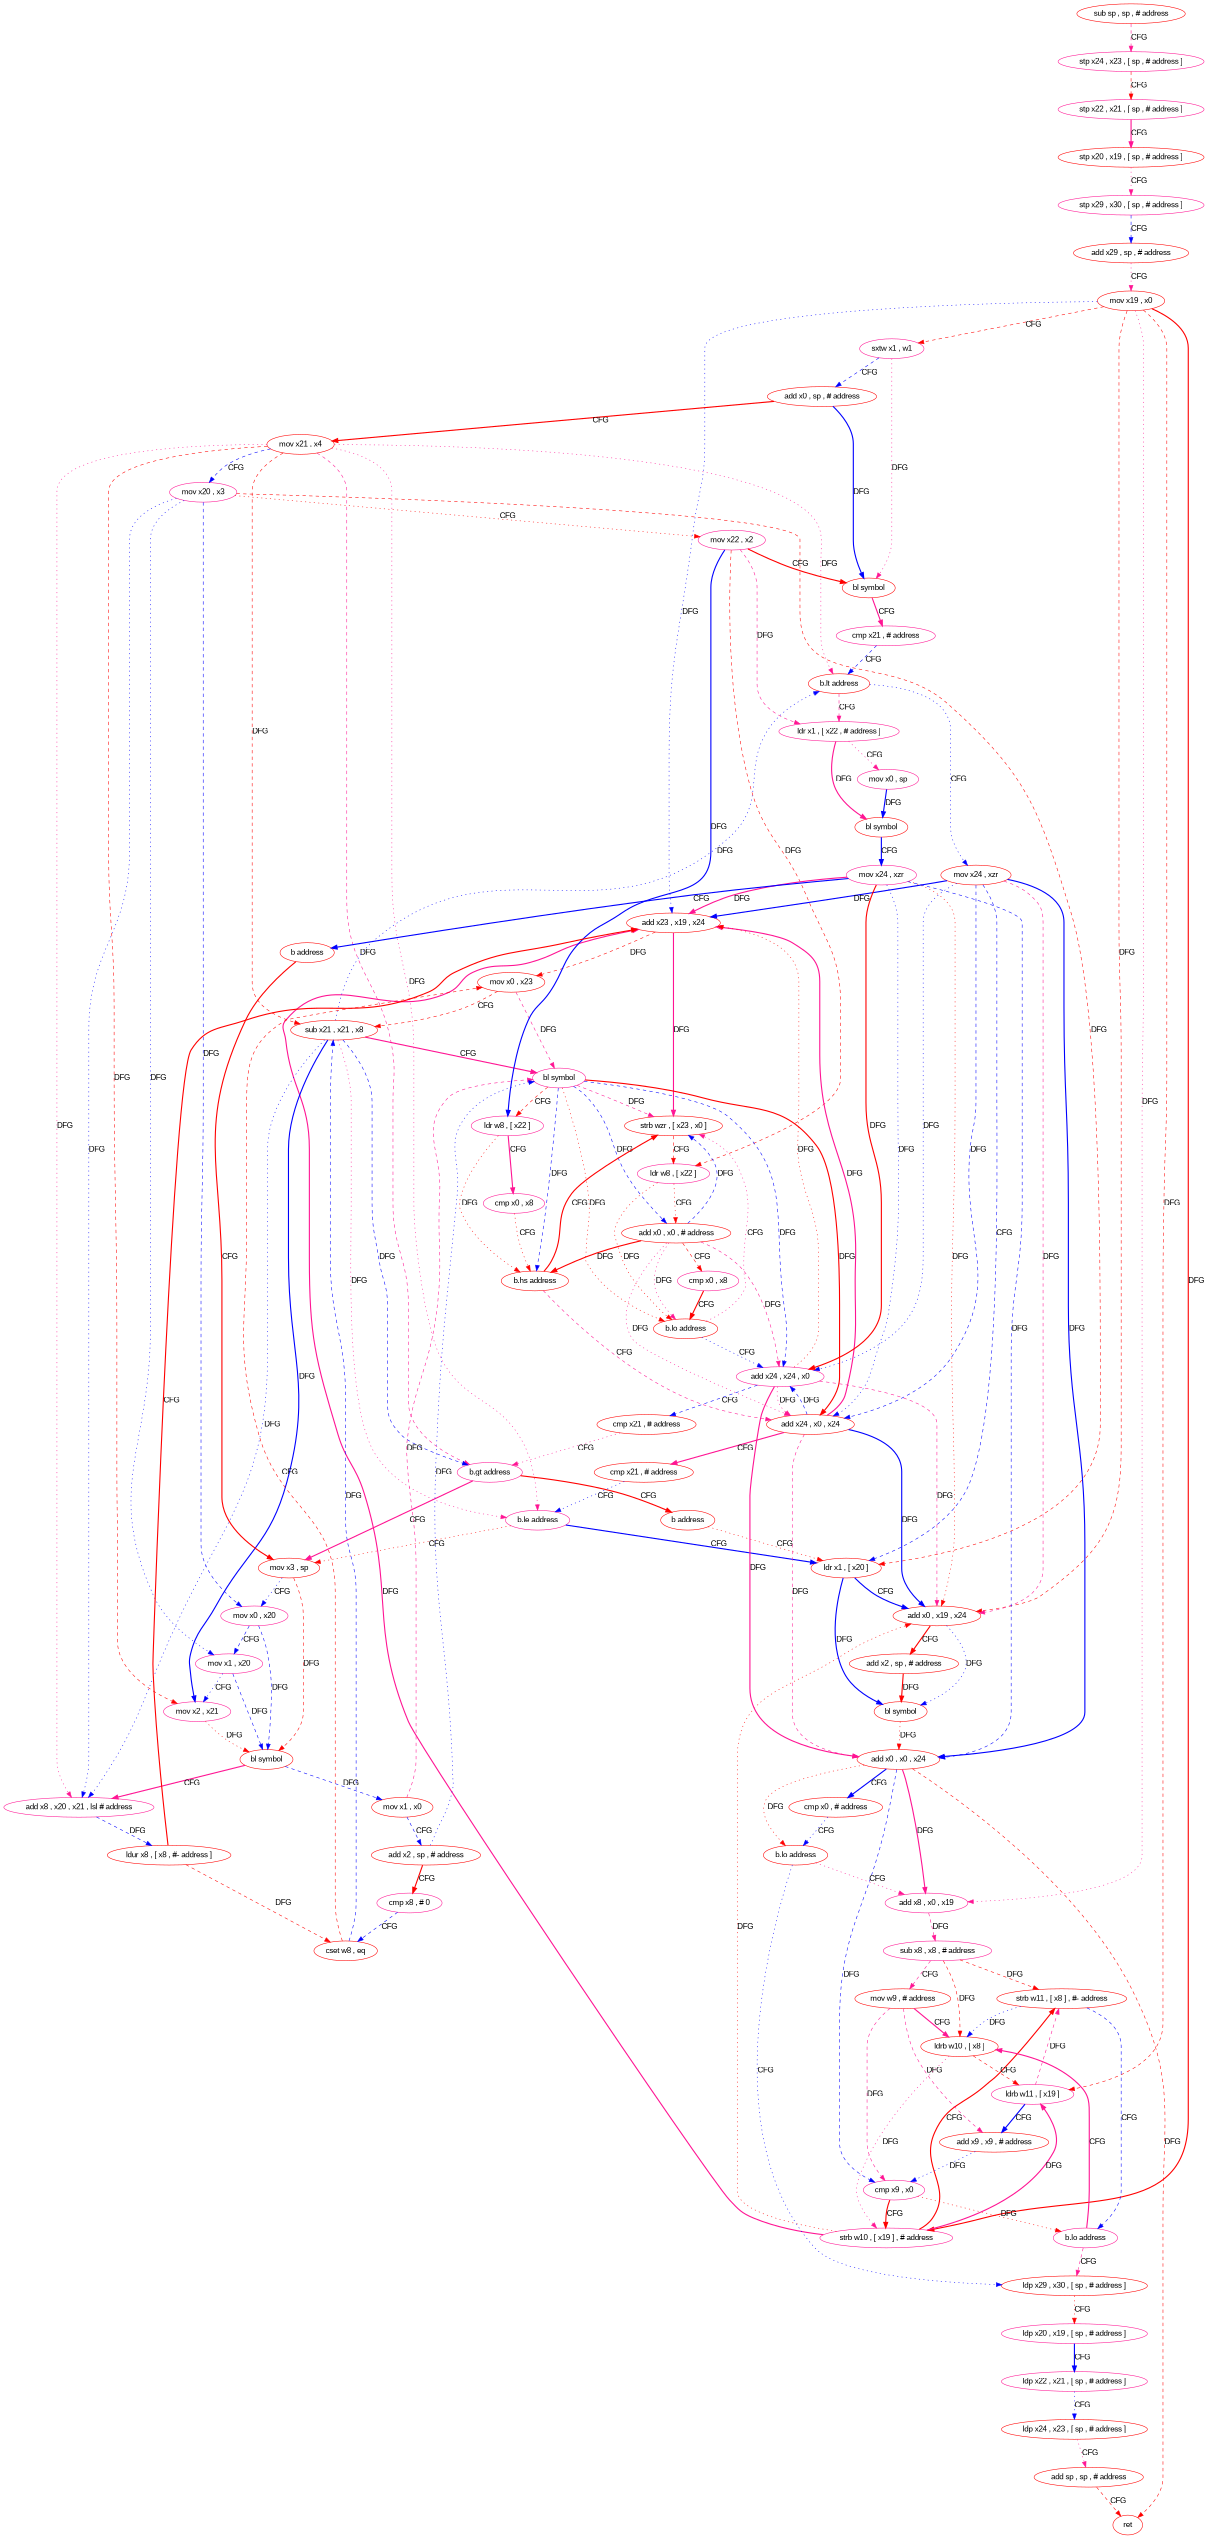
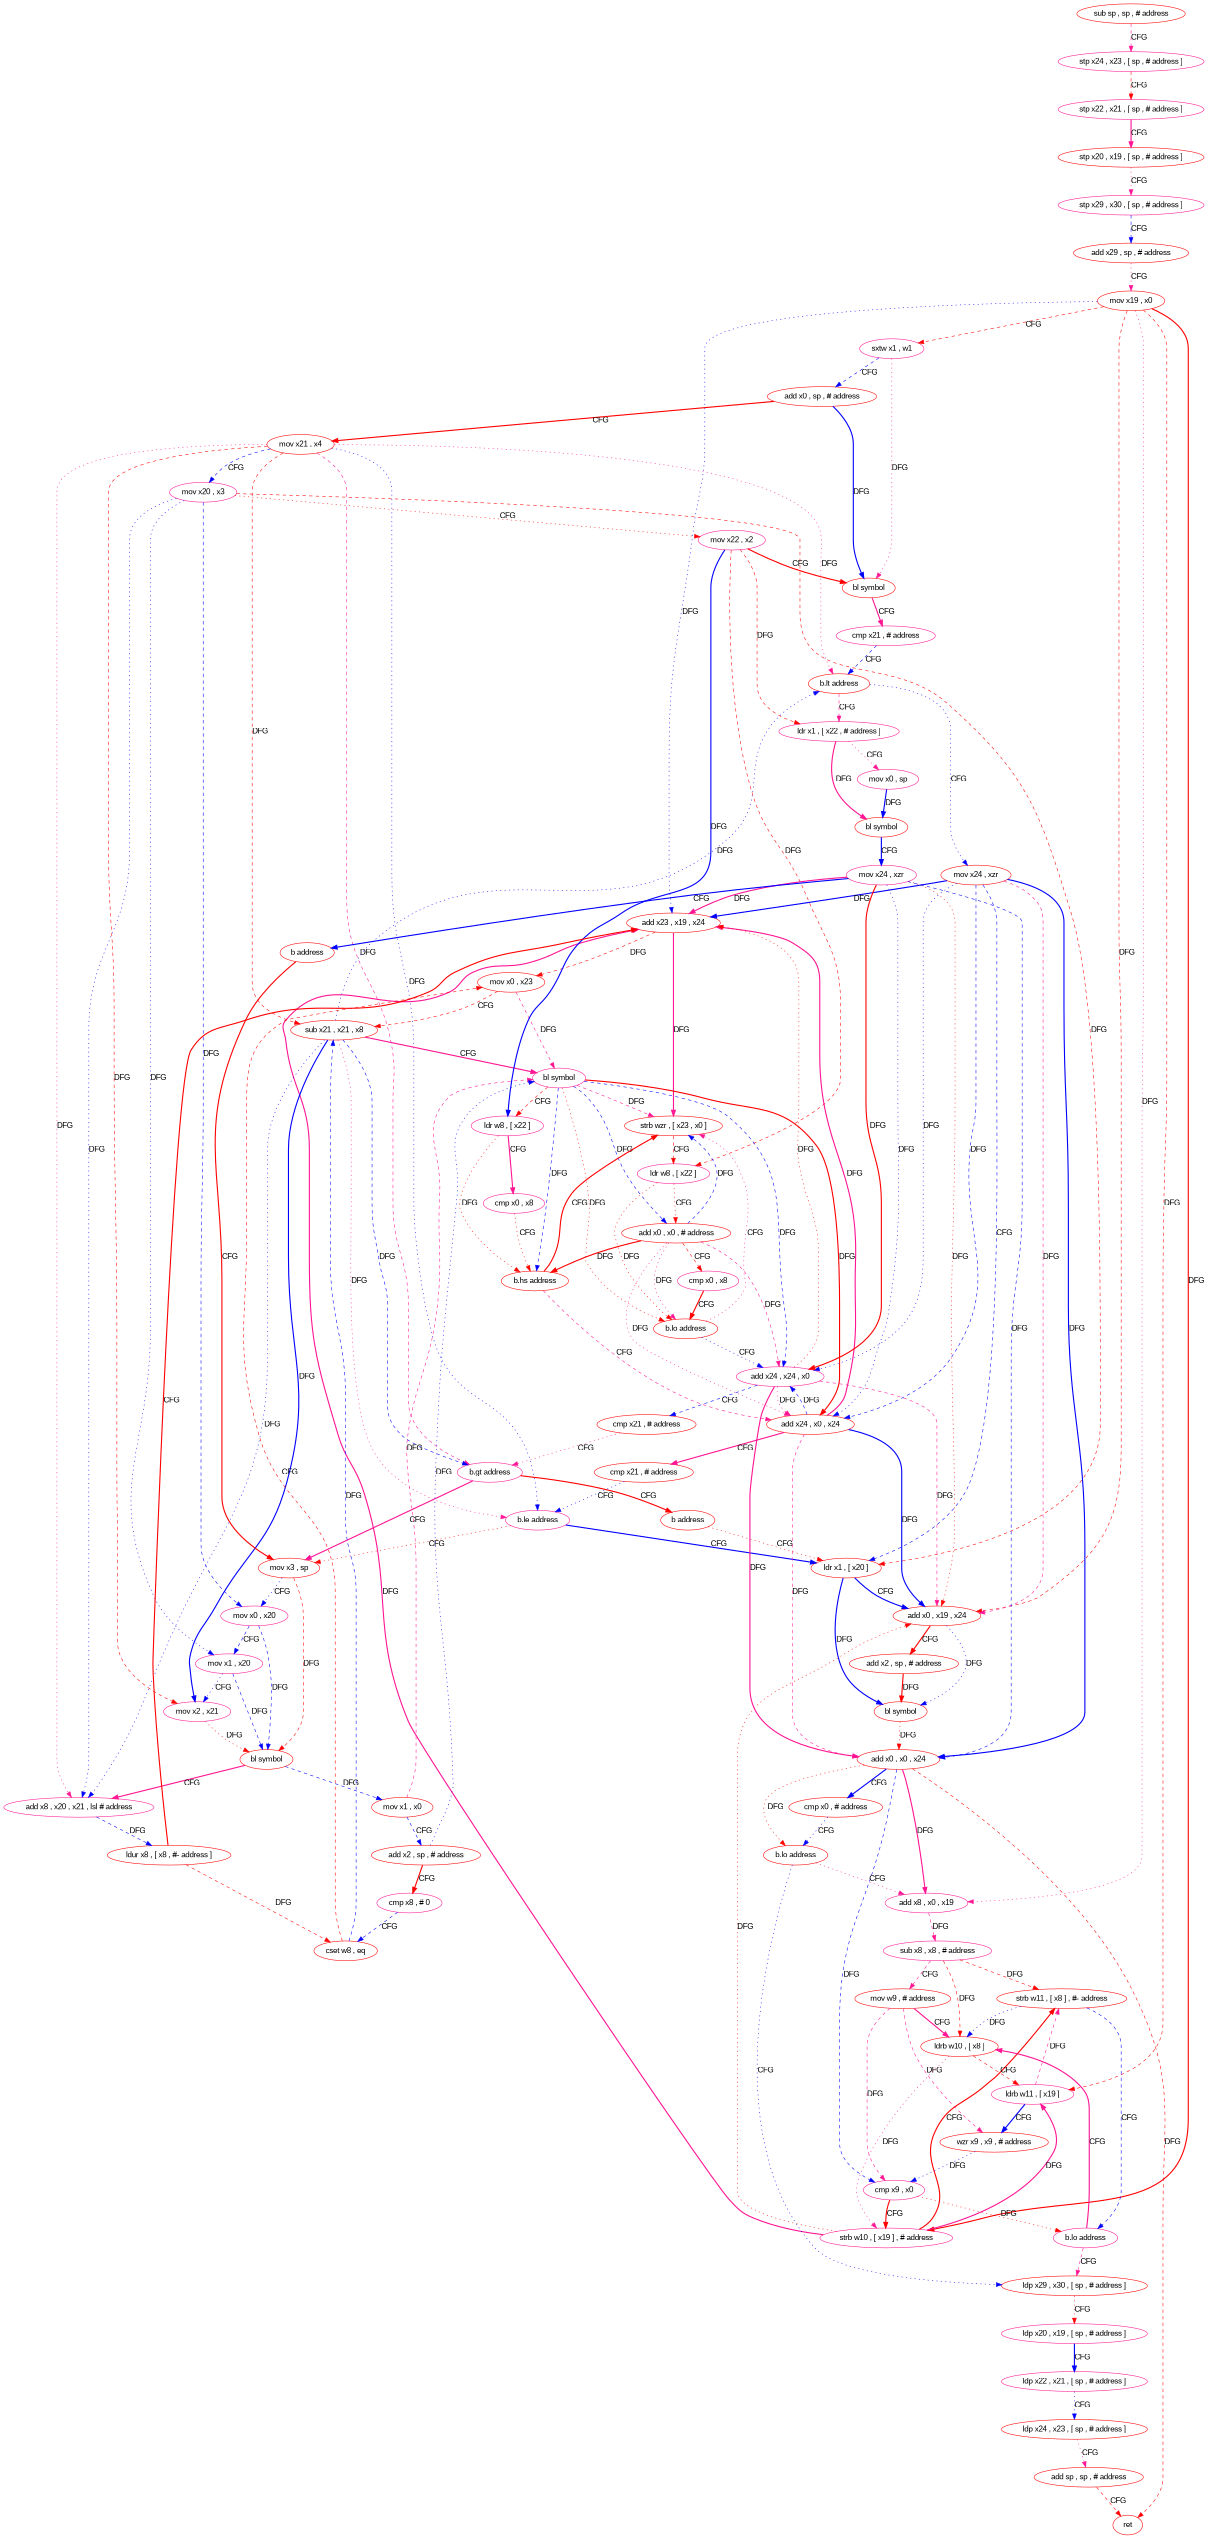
edge "mov x22 , x2" -> "ldr x1 , [ x22 , # address ]": color deeppink -> red
edge "mov x21 , x4" -> "b.le address": color deeppink -> blue
node "add x9 , x9 , # address": label "add x9 , x9 , # address" -> "wzr x9 , x9 , # address"
